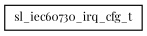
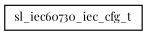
node "sl_iec60730_irq_cfg_t": label "sl_iec60730_irq_cfg_t" -> "sl_iec60730_iec_cfg_t"
